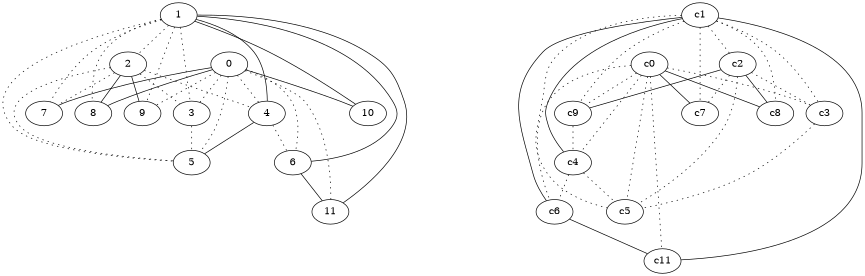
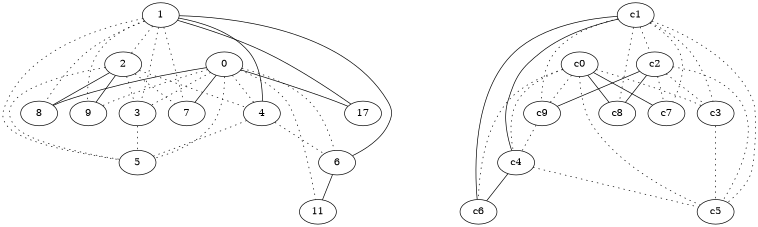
edge "1" -- "11": removed
node "10": label "10" -> "17"
edge "4" -- "5": style solid -> dotted
edge "c4" -- "c6": style dotted -> solid
node "c11": removed
